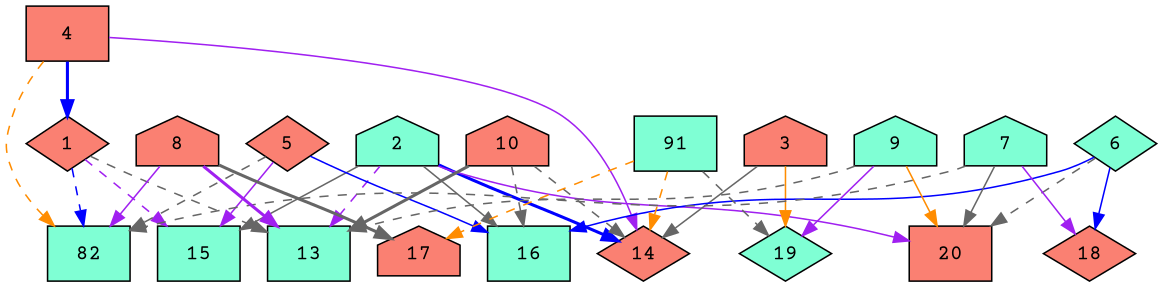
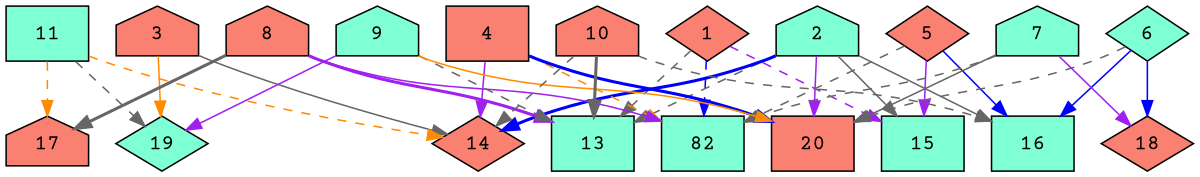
edge "4" -> "1": now "4" -> "20"
node "91": label "91" -> "11"
edge "2" -> "13": color purple -> gray40
